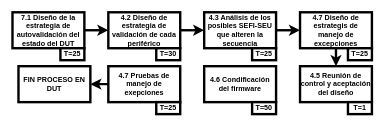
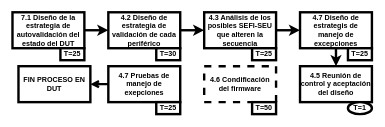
edge "4.7 Pruebas de manejo de exepciones" -> "FIN PROCESO EN DUT": arrowhead classic -> open
node "4.6 Condificación del firmware": style solid -> dashed
node "T=1": shape rectangle -> ellipse
